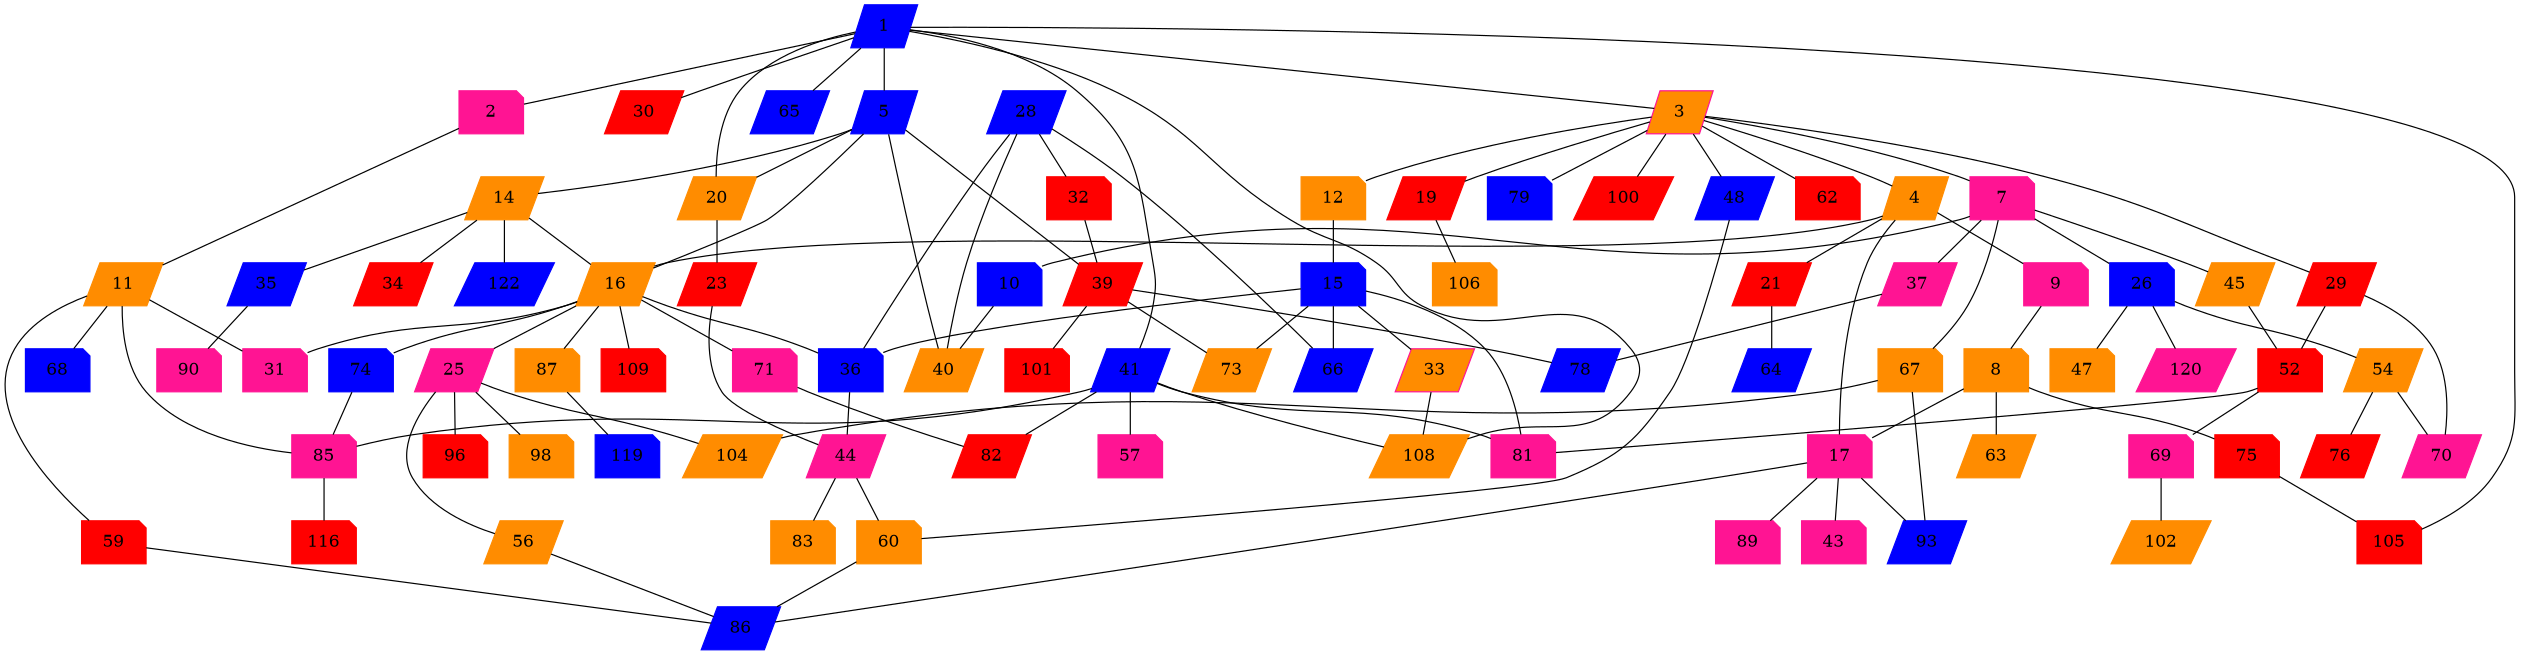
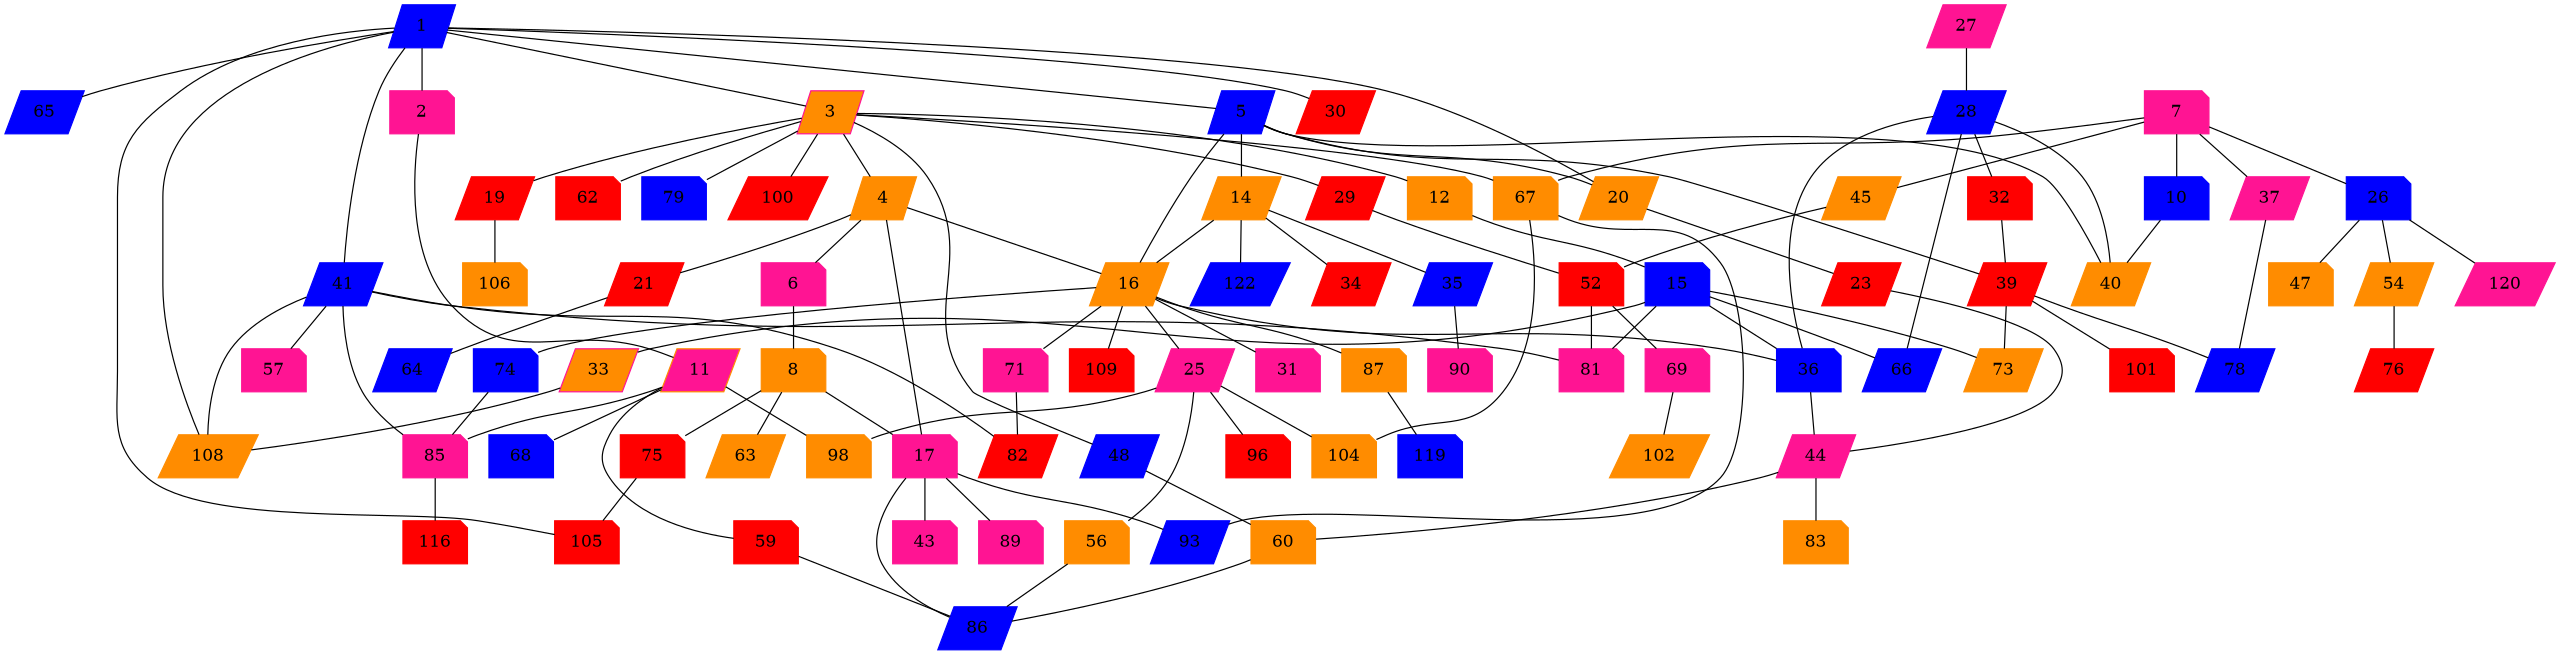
node "27": added
edge "3" -- "7": now "3" -- "67"
node "11": fillcolor darkorange -> deeppink
node "9": label "9" -> "6"
edge "11" -- "31": now "11" -- "98"
node "104": shape parallelogram -> note
node "70": removed
node "56": shape parallelogram -> note
